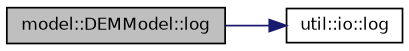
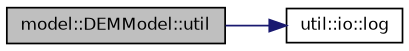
node "model::DEMModel::log": label "model::DEMModel::log" -> "model::DEMModel::util"
